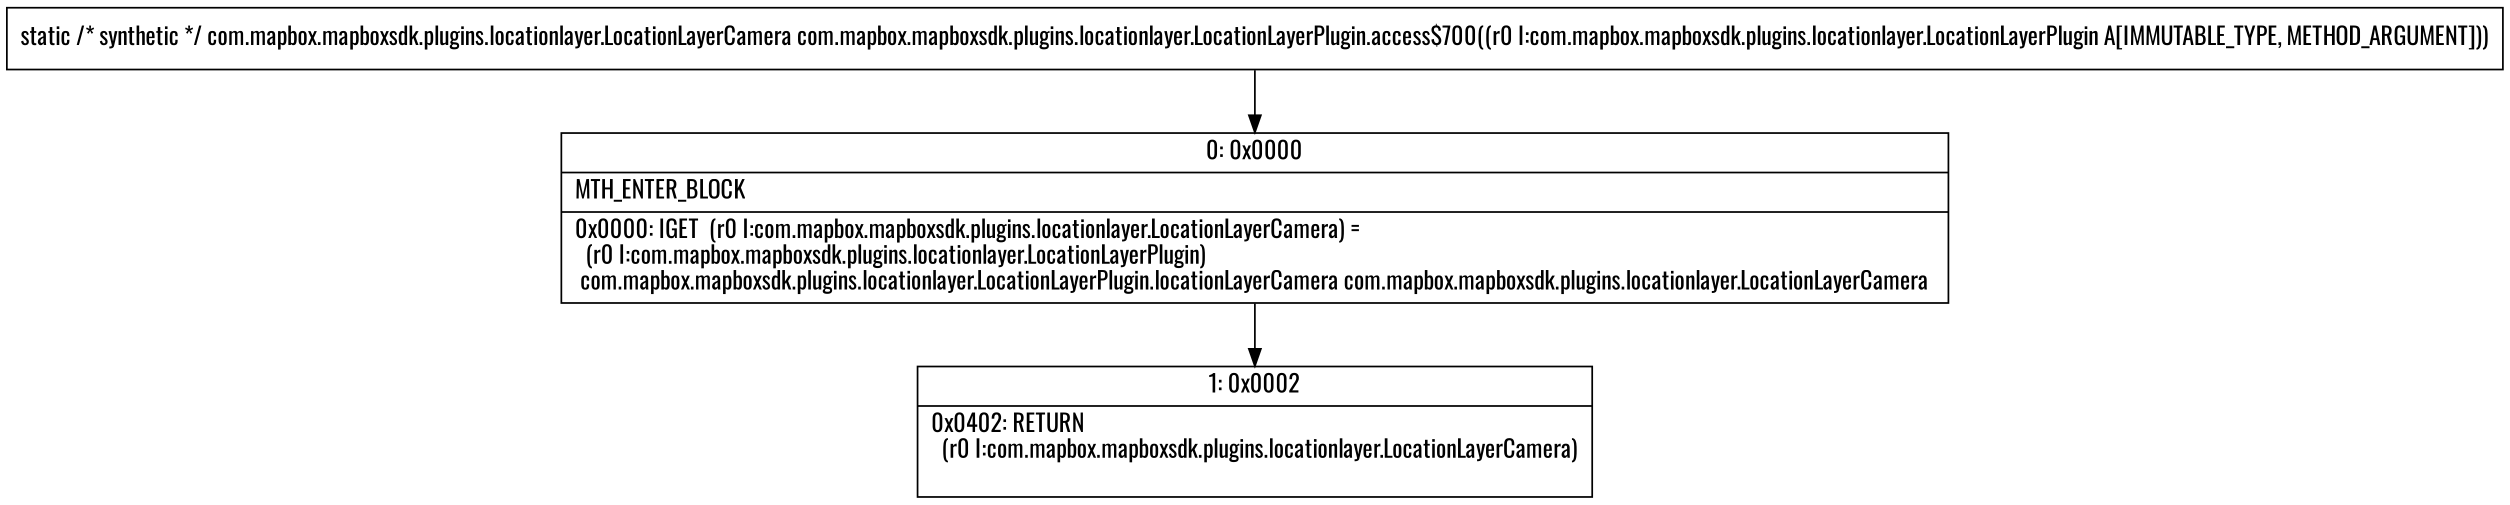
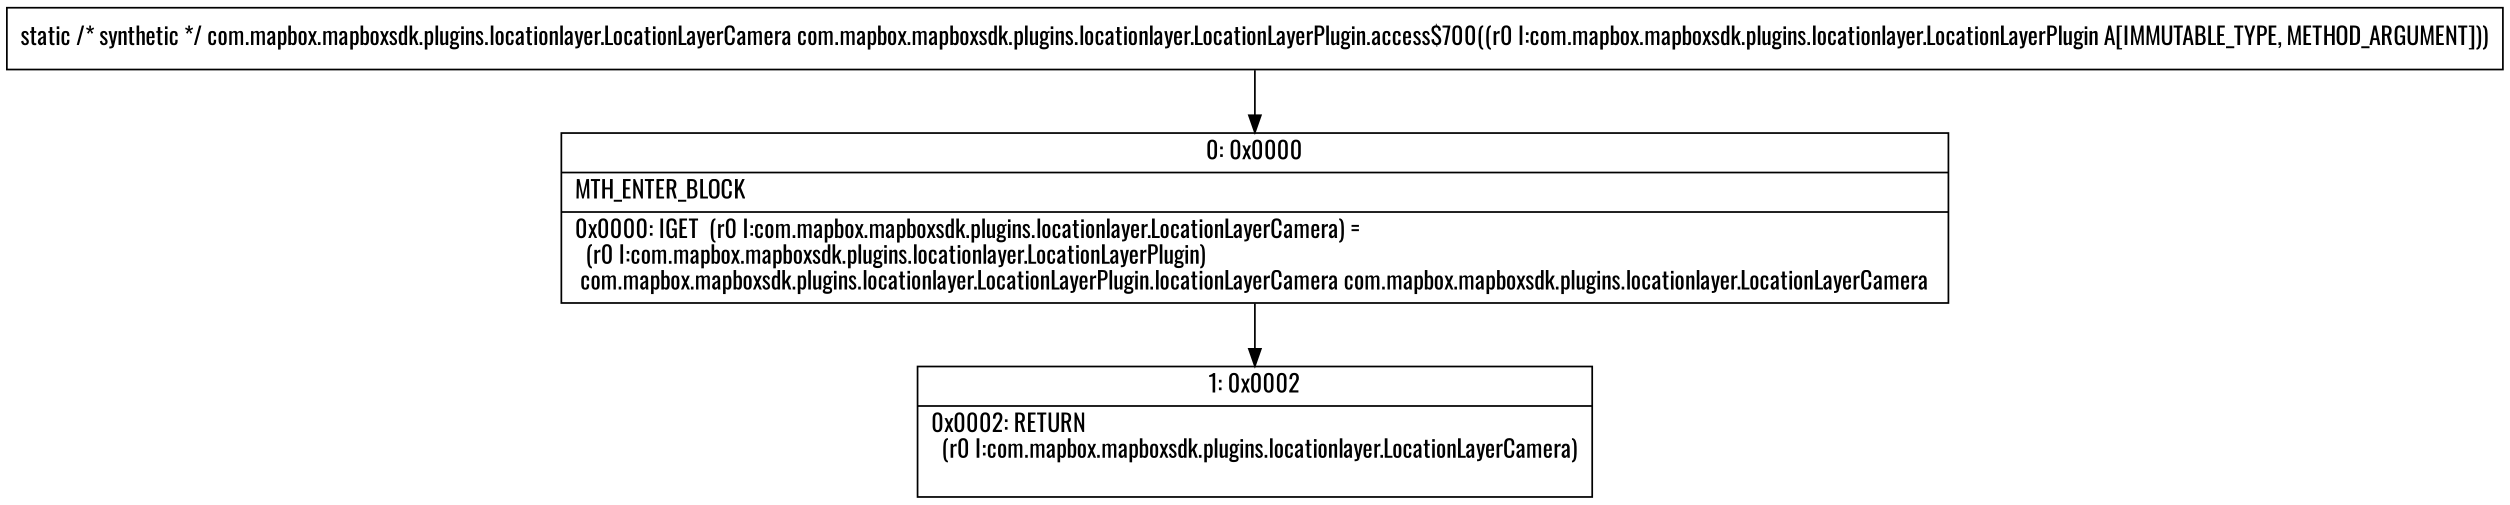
node "1: 0x0002": text "0x0402: RETURN" -> "0x0002: RETURN"
